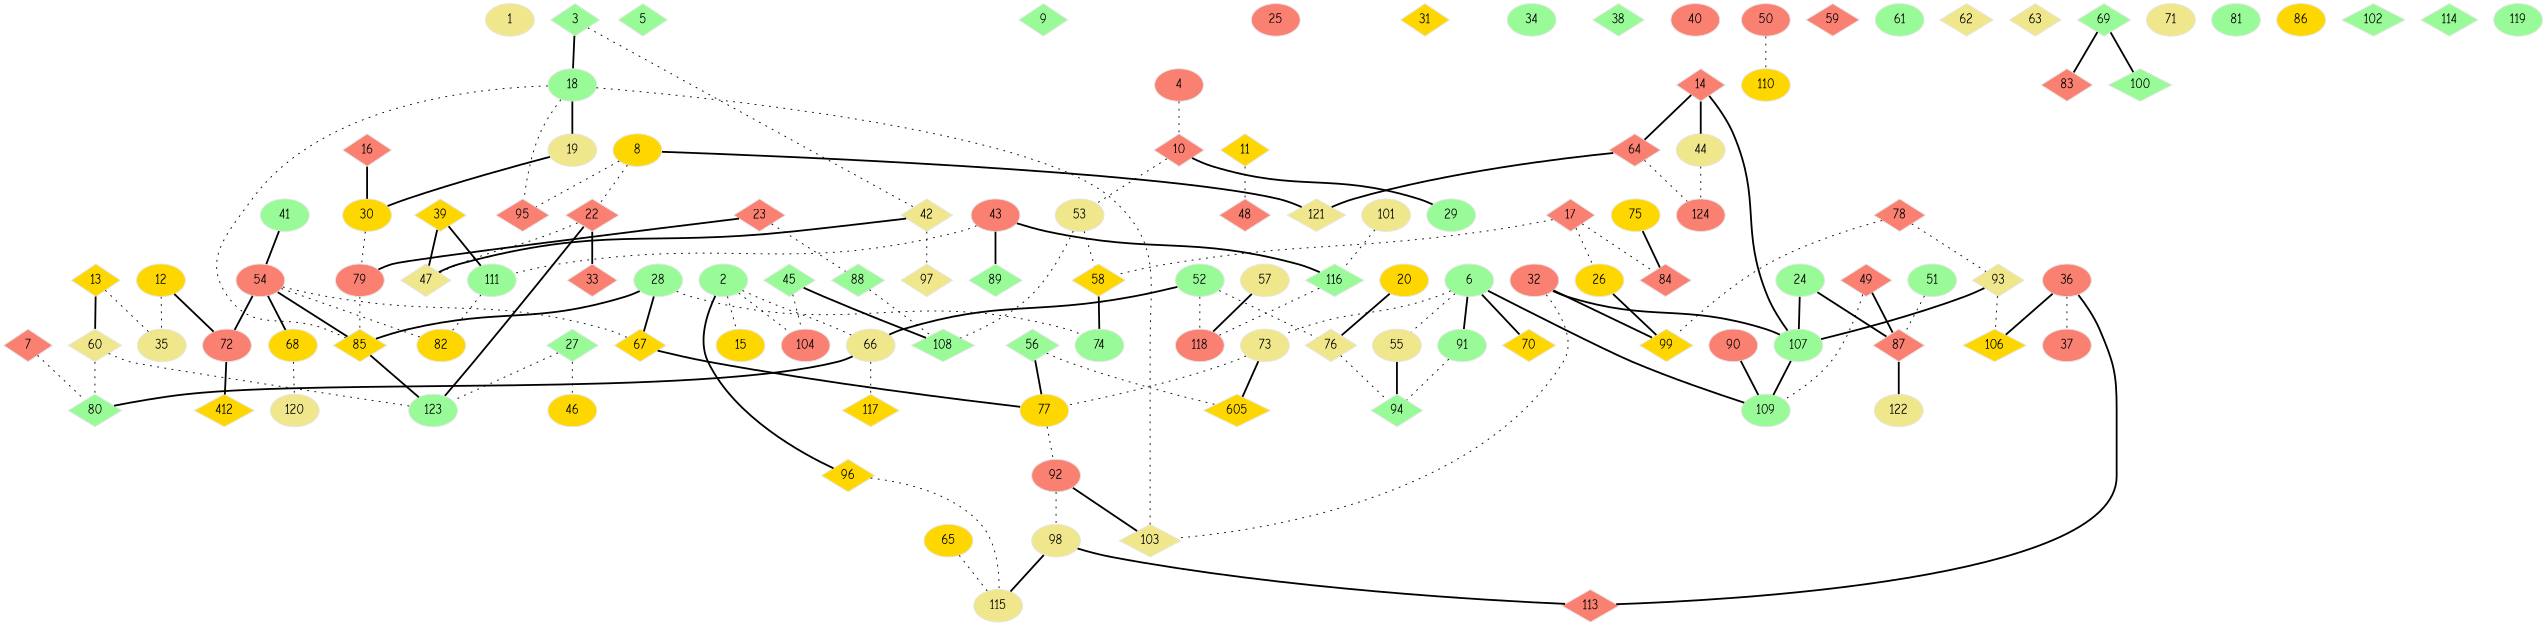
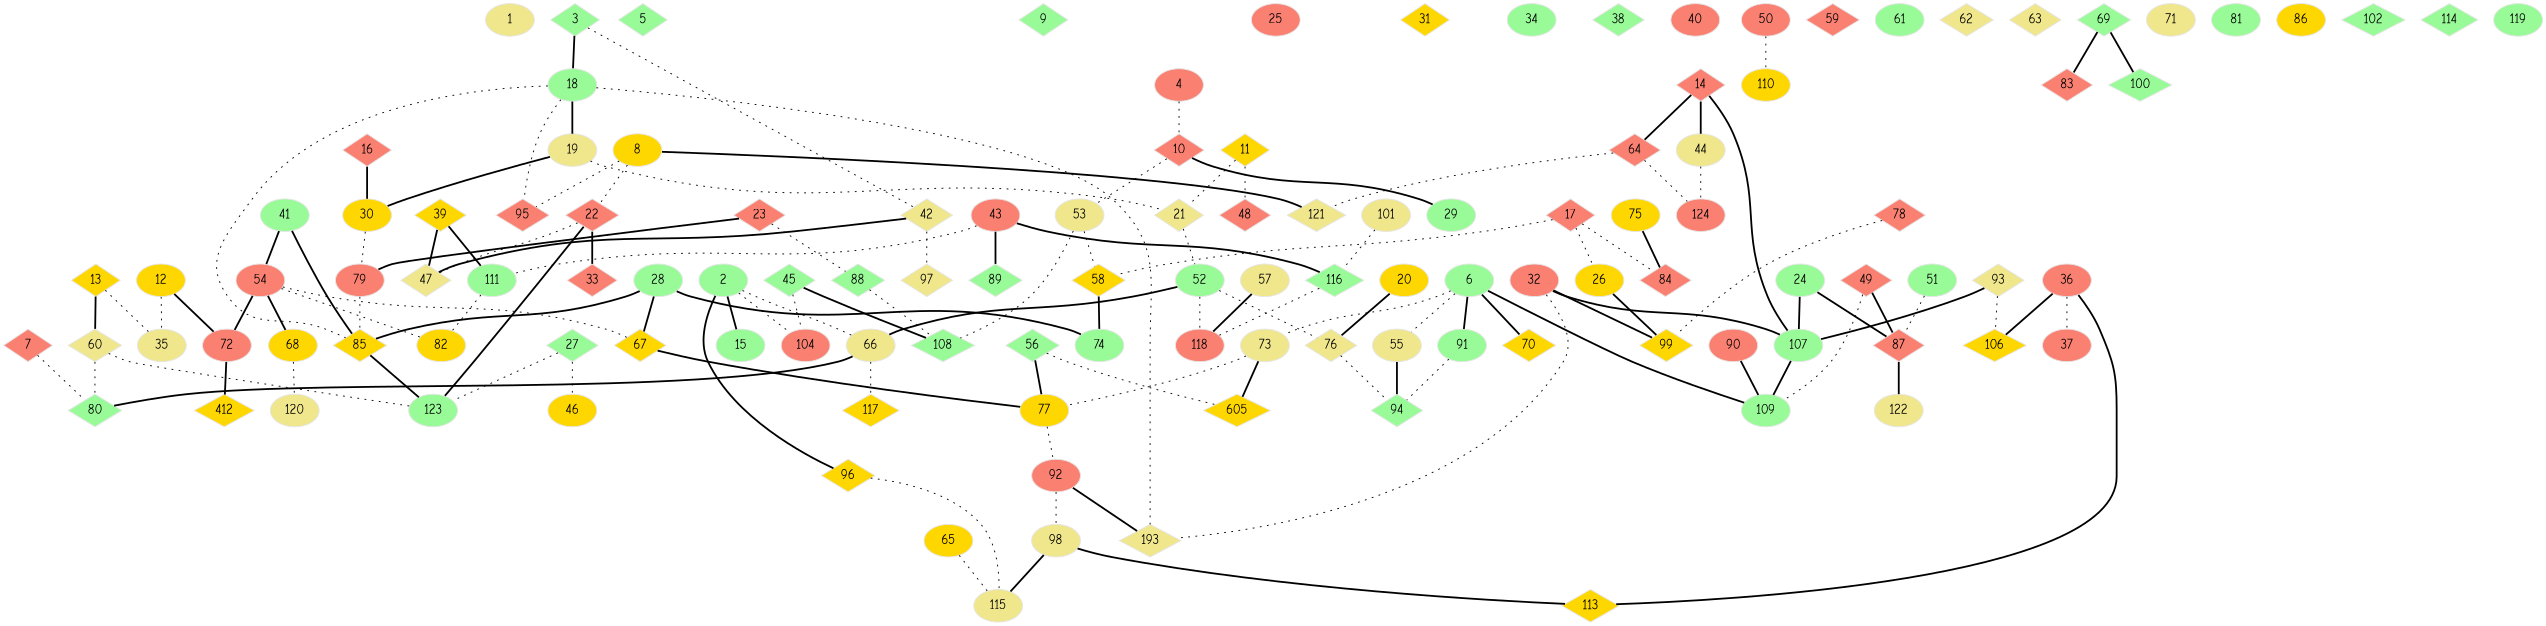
edge "64" -- "121": style bold -> dotted
node "21": added
edge "78" -- "93": removed
edge "2" -- "15": style dotted -> bold
edge "28" -- "74": style dotted -> bold
edge "54" -- "85": now "41" -- "85"
node "15": fillcolor gold -> palegreen
node "103": label "103" -> "193"
node "113": fillcolor salmon -> gold
